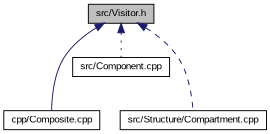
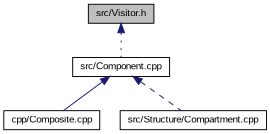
edge "cpp/Composite.cpp" -> "src/Visitor.h": now "cpp/Composite.cpp" -> "src/Component.cpp"
edge "src/Structure/Compartment.cpp" -> "src/Visitor.h": now "src/Structure/Compartment.cpp" -> "src/Component.cpp"
